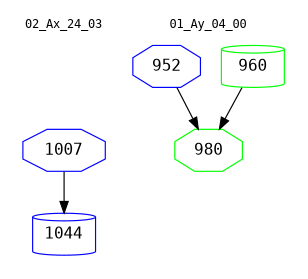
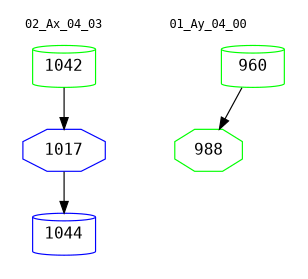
cluster "02_Ax_24_03": label "02_Ax_24_03" -> "02_Ax_04_03"
node "1042": added
node "952": removed
node "1007": label "1007" -> "1017"
node "980": label "980" -> "988"
